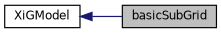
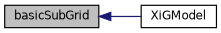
edge "basicSubGrid" -> "XiGModel": reversed
